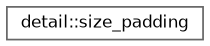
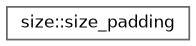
node "detail::size_padding": label "detail::size_padding" -> "size::size_padding"
